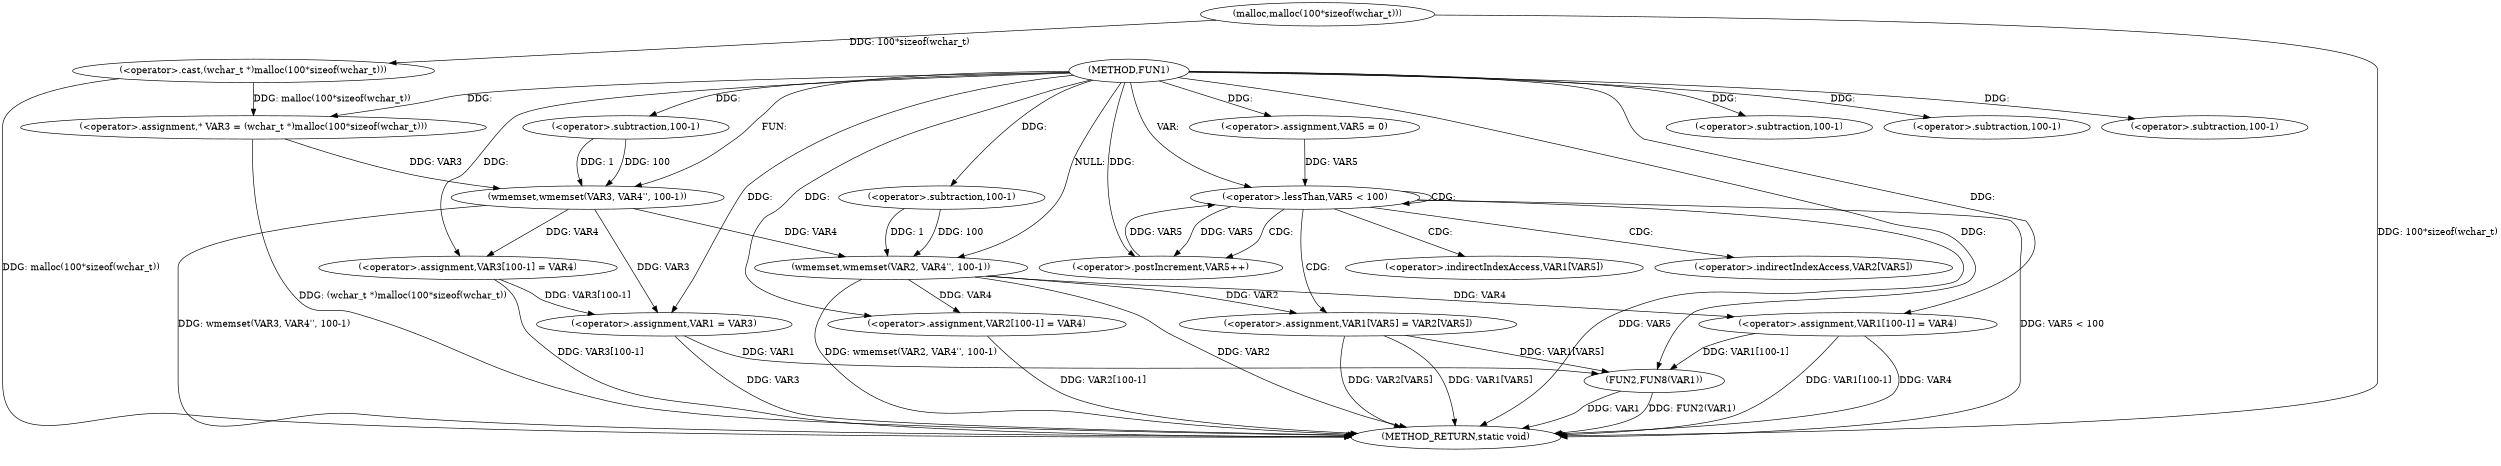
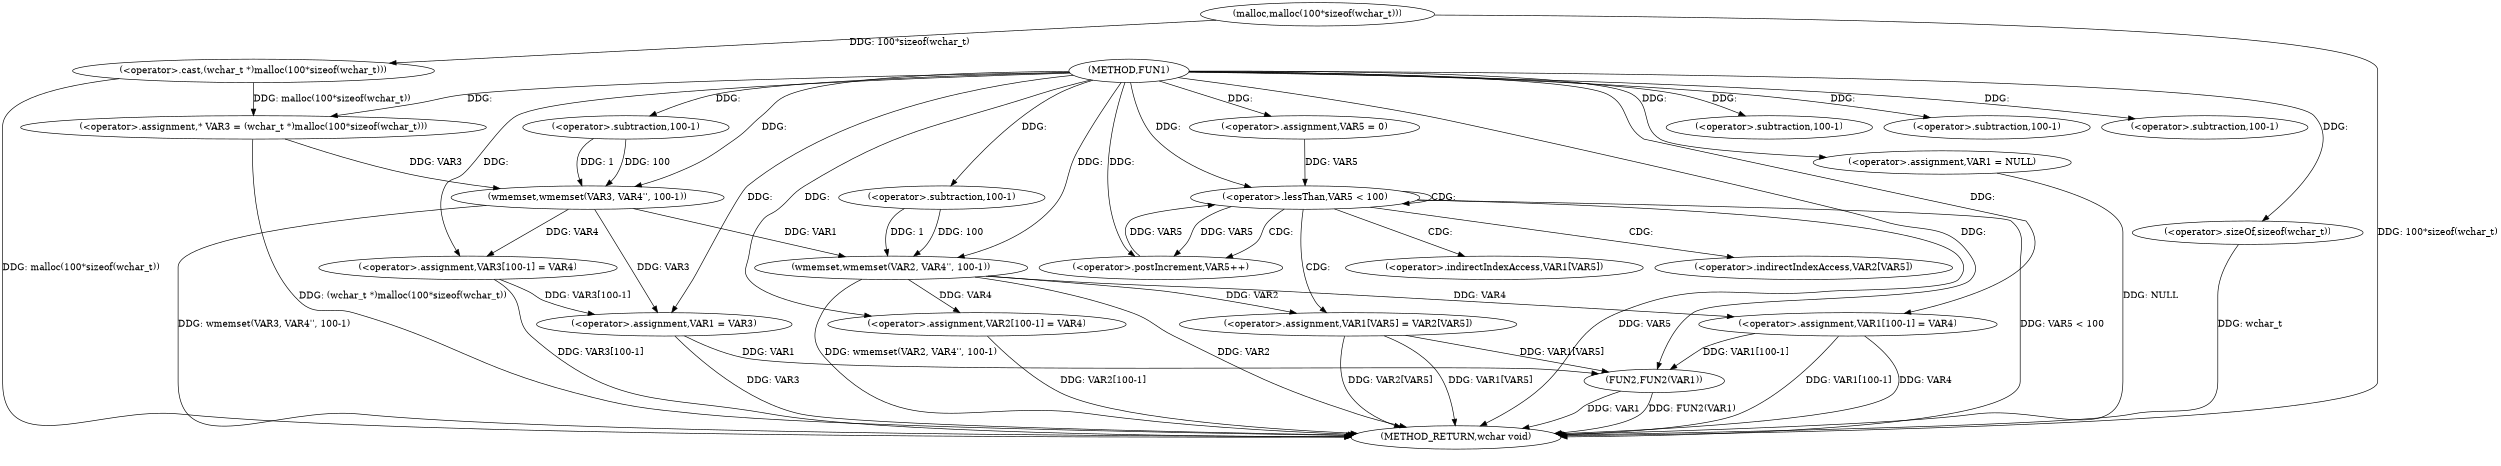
edge "(METHOD,FUN1)" -> "(wmemset,wmemset(VAR3, VAR4'', 100-1))": label "FUN: " -> "DDG: "
edge "(METHOD,FUN1)" -> "(<operator>.lessThan,VAR5 < 100)": label "VAR: " -> "DDG: "
edge "(METHOD,FUN1)" -> "(wmemset,wmemset(VAR2, VAR4'', 100-1))": label "NULL: " -> "DDG: "
node "(<operator>.assignment,VAR1 = NULL)": added
edge "(wmemset,wmemset(VAR3, VAR4'', 100-1))" -> "(wmemset,wmemset(VAR2, VAR4'', 100-1))": label "DDG: VAR4" -> "DDG: VAR1"
node "(<operator>.sizeOf,sizeof(wchar_t))": added
node "(FUN2,FUN8(VAR1))": label "(FUN2,FUN8(VAR1))" -> "(FUN2,FUN2(VAR1))"
node "(METHOD_RETURN,static void)": label "(METHOD_RETURN,static void)" -> "(METHOD_RETURN,wchar void)"
